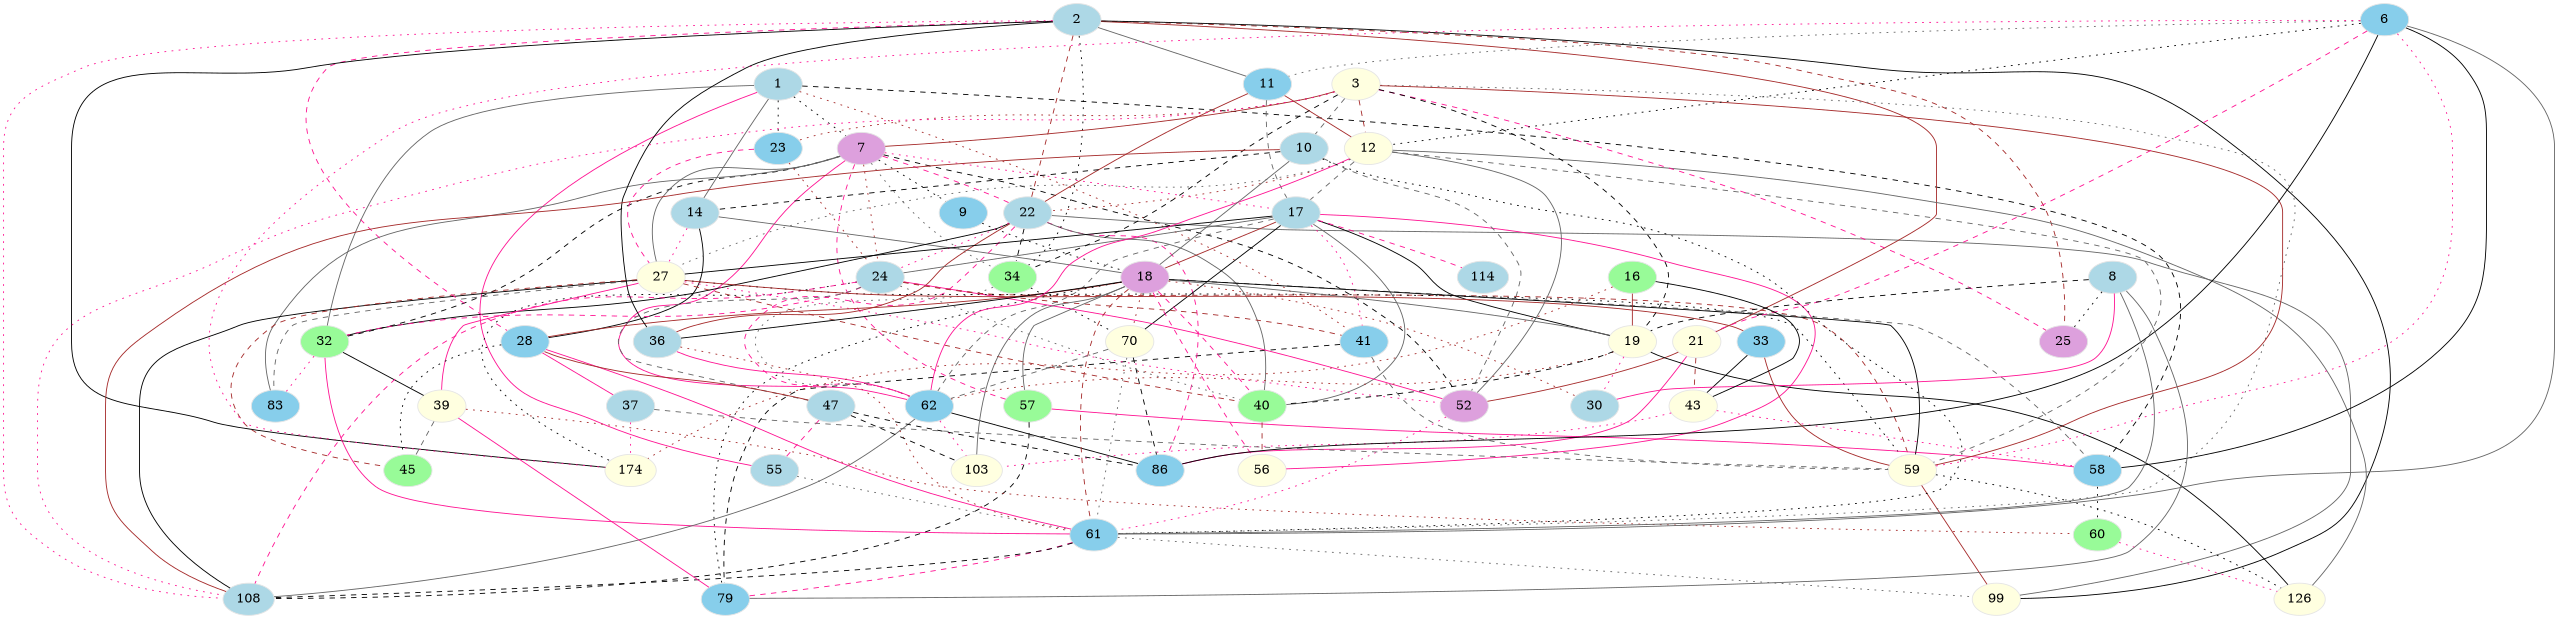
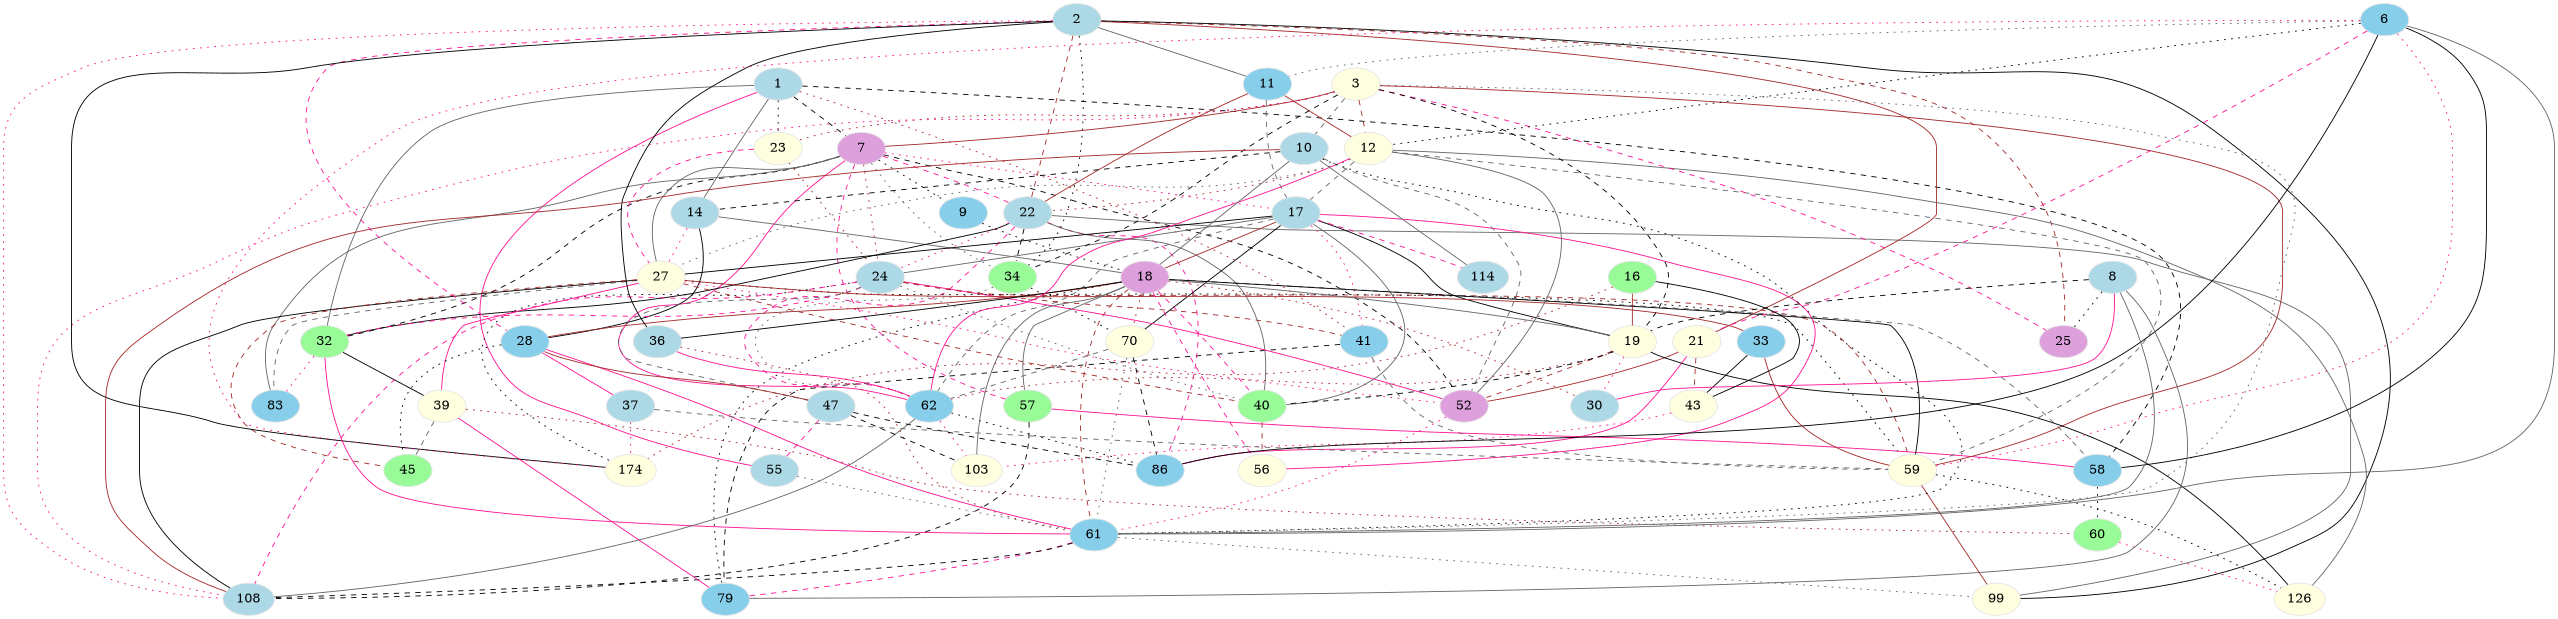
edge "1" -- "7": style dotted -> dashed
node "23": fillcolor skyblue -> lightyellow
edge "10" -- "114": added
edge "22" -- "36": removed
edge "19" -- "52": added
edge "43" -- "58": removed
edge "62" -- "86": style solid -> dotted
